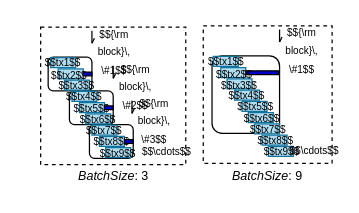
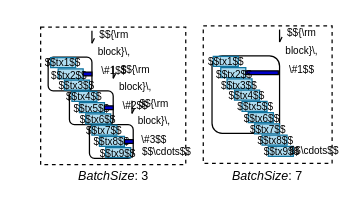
node "BatchSize: 9": label "BatchSize: 9" -> "BatchSize: 7"
